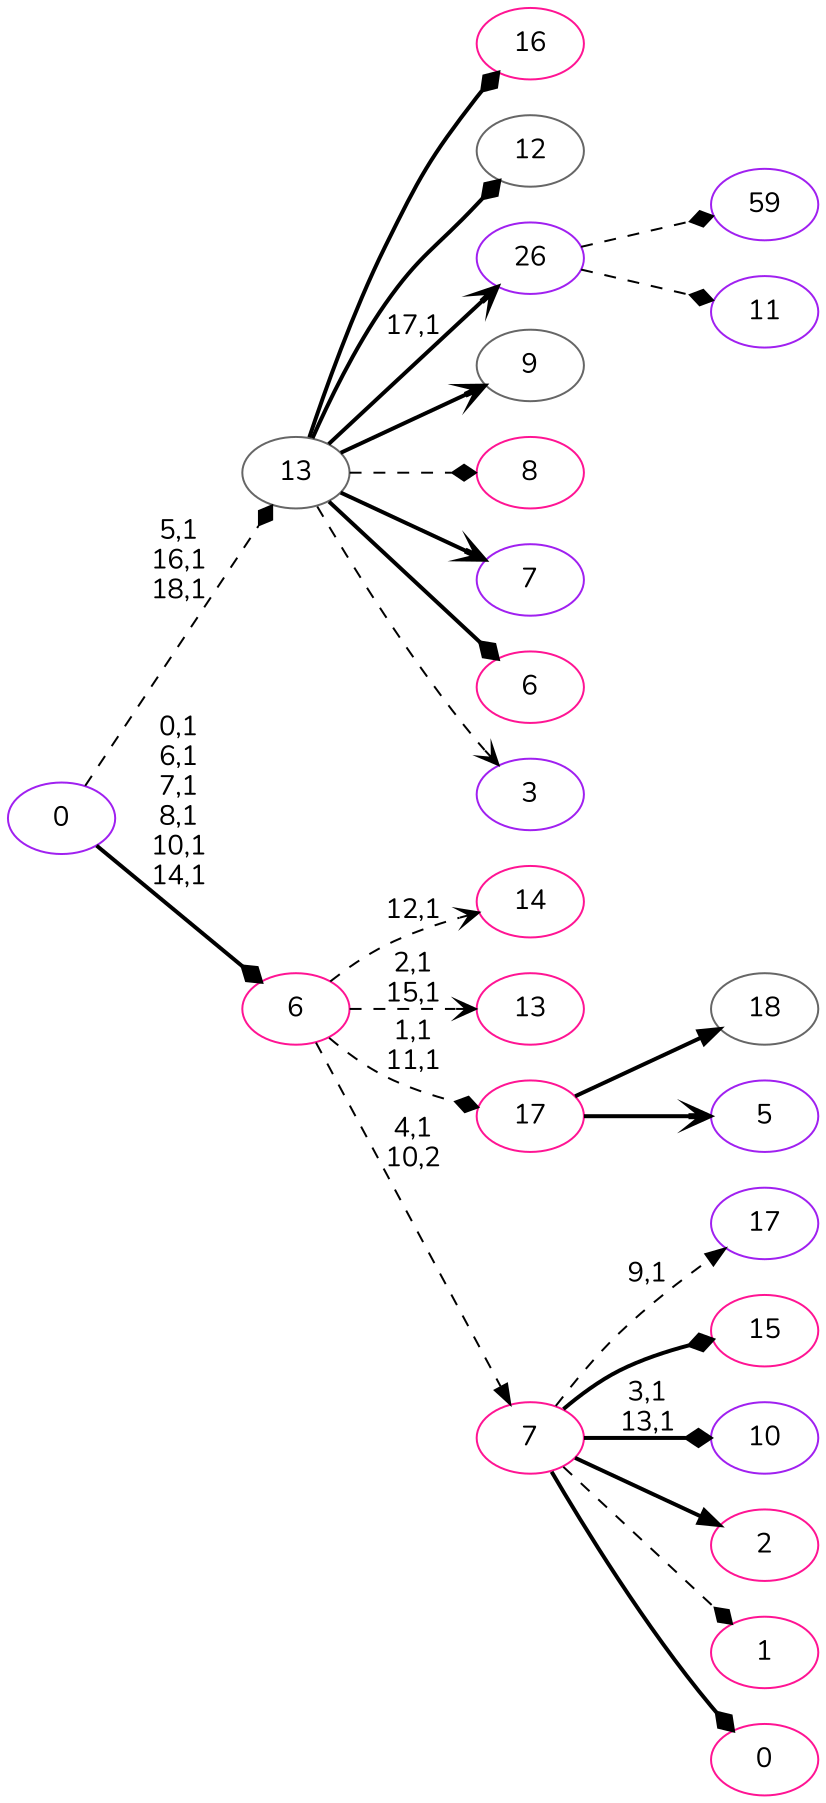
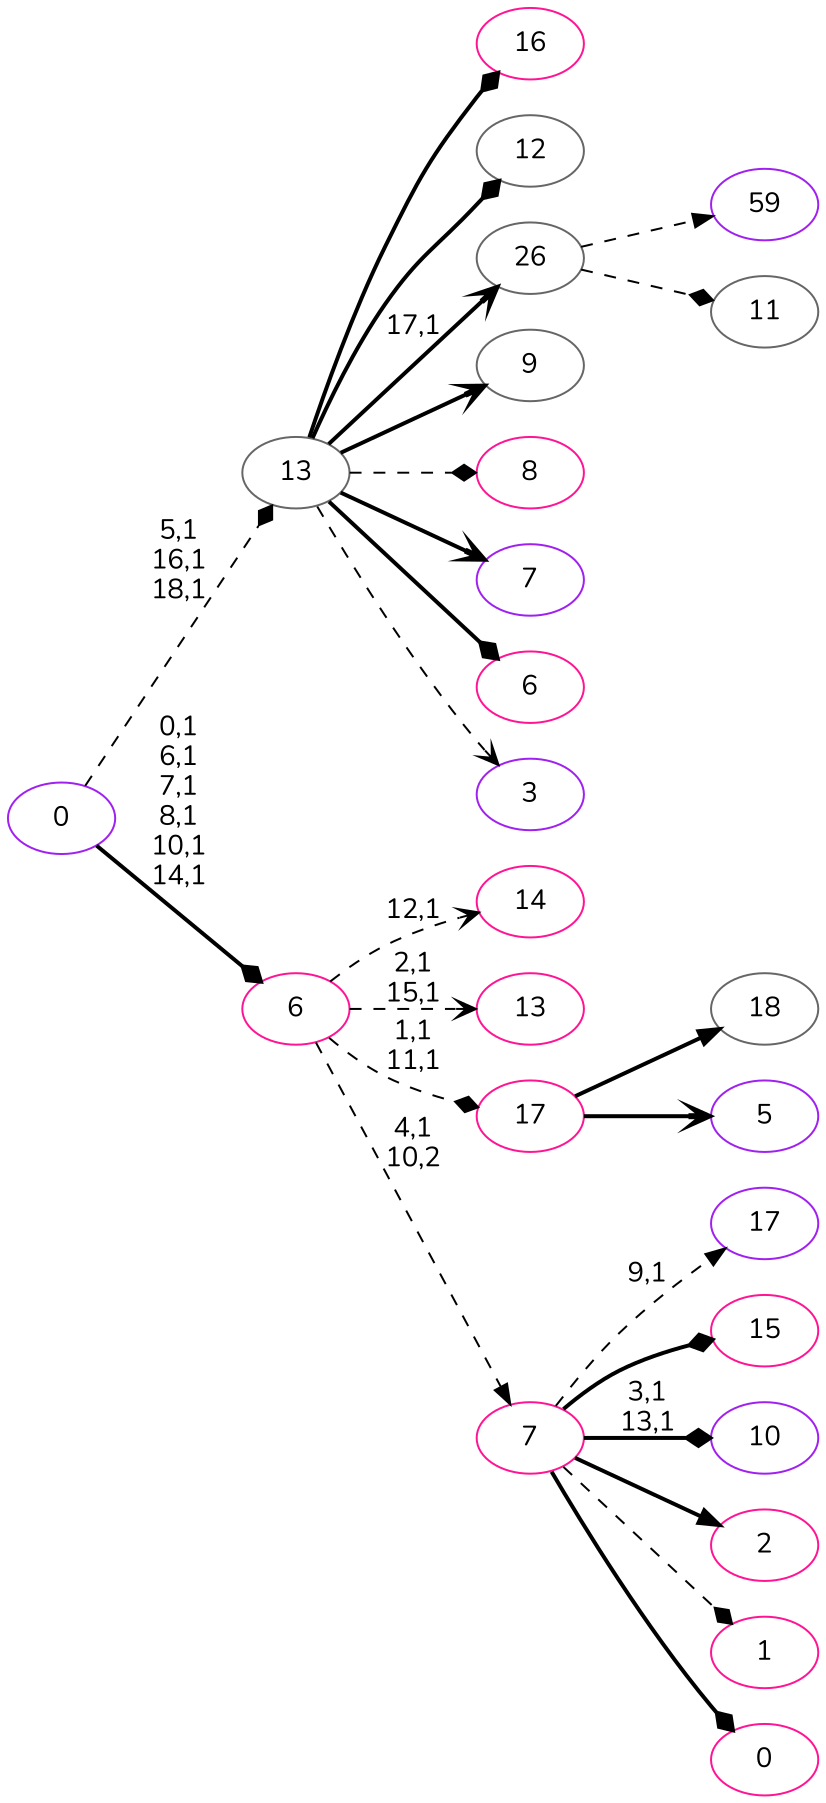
edge "26" -> "59": arrowhead diamond -> normal
node "26": color purple -> gray40
node "11": color purple -> gray40
